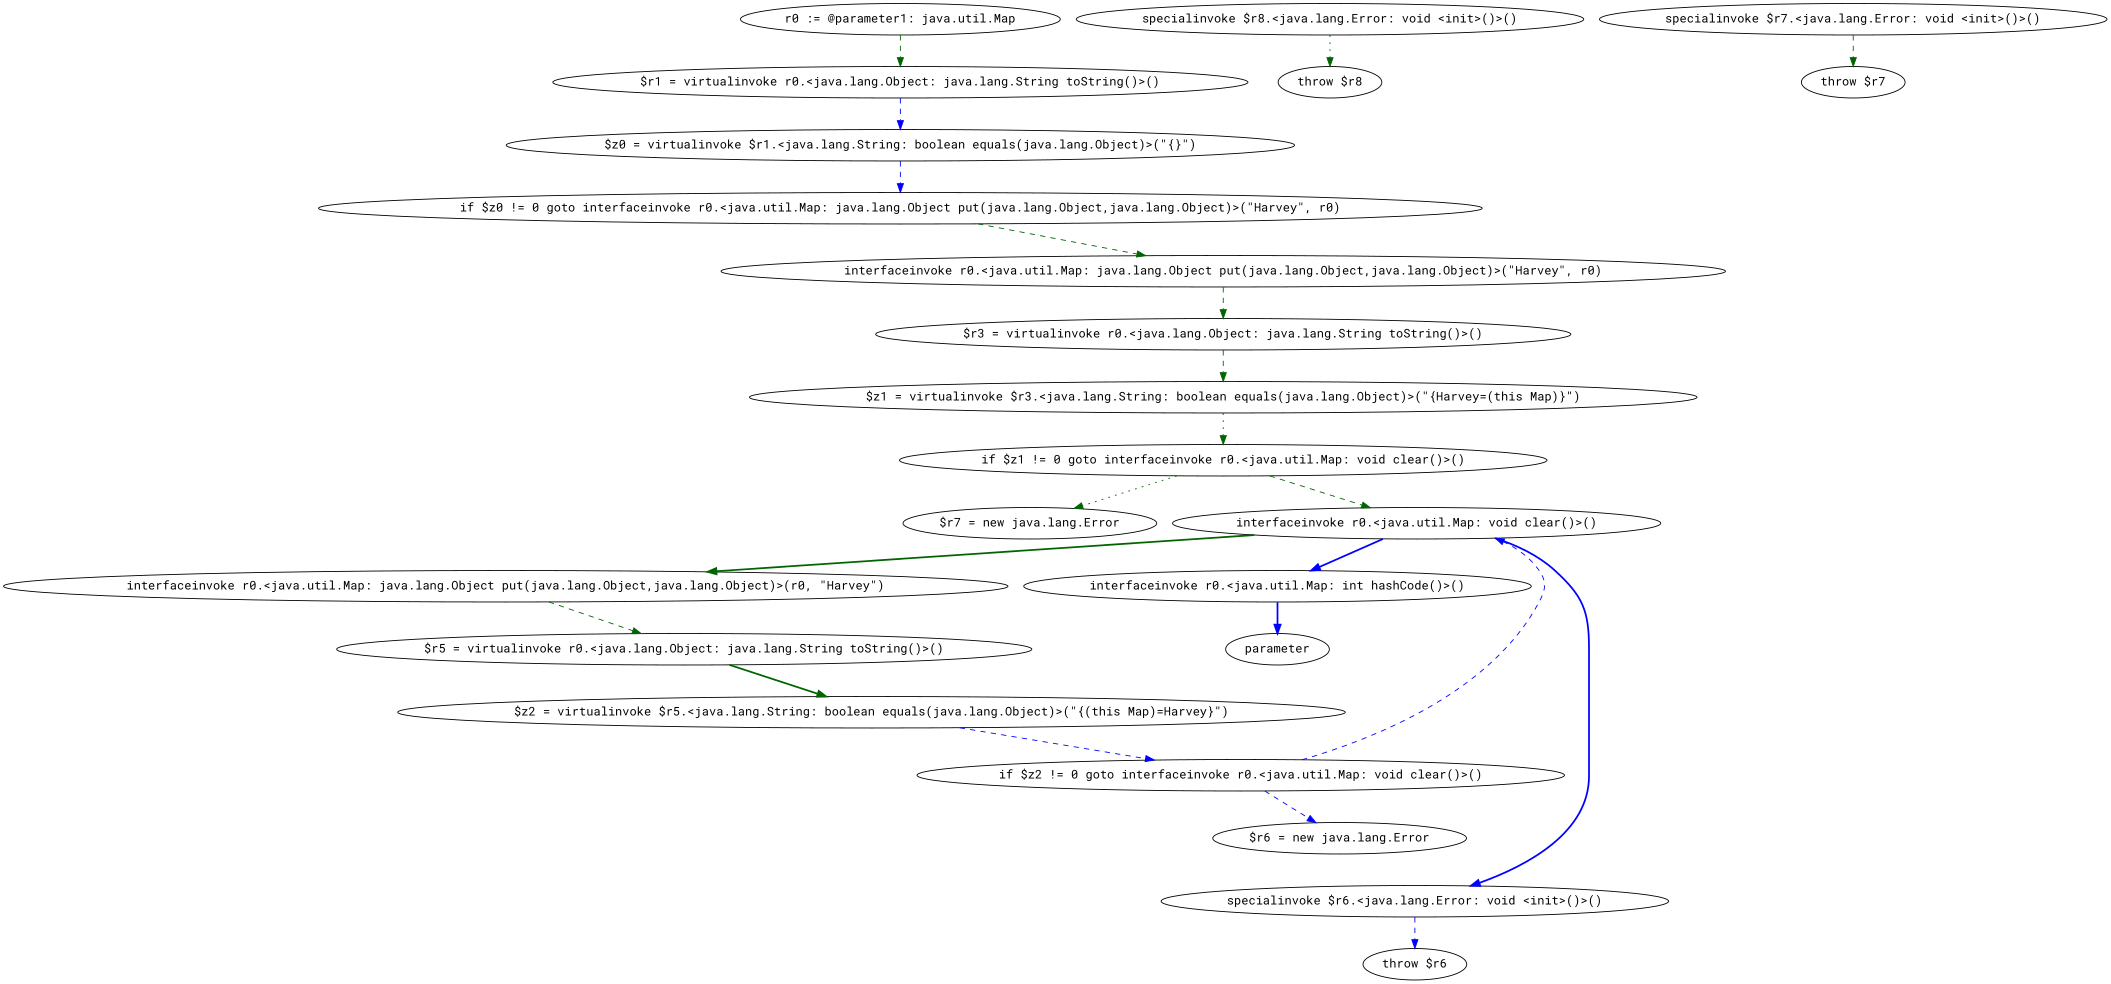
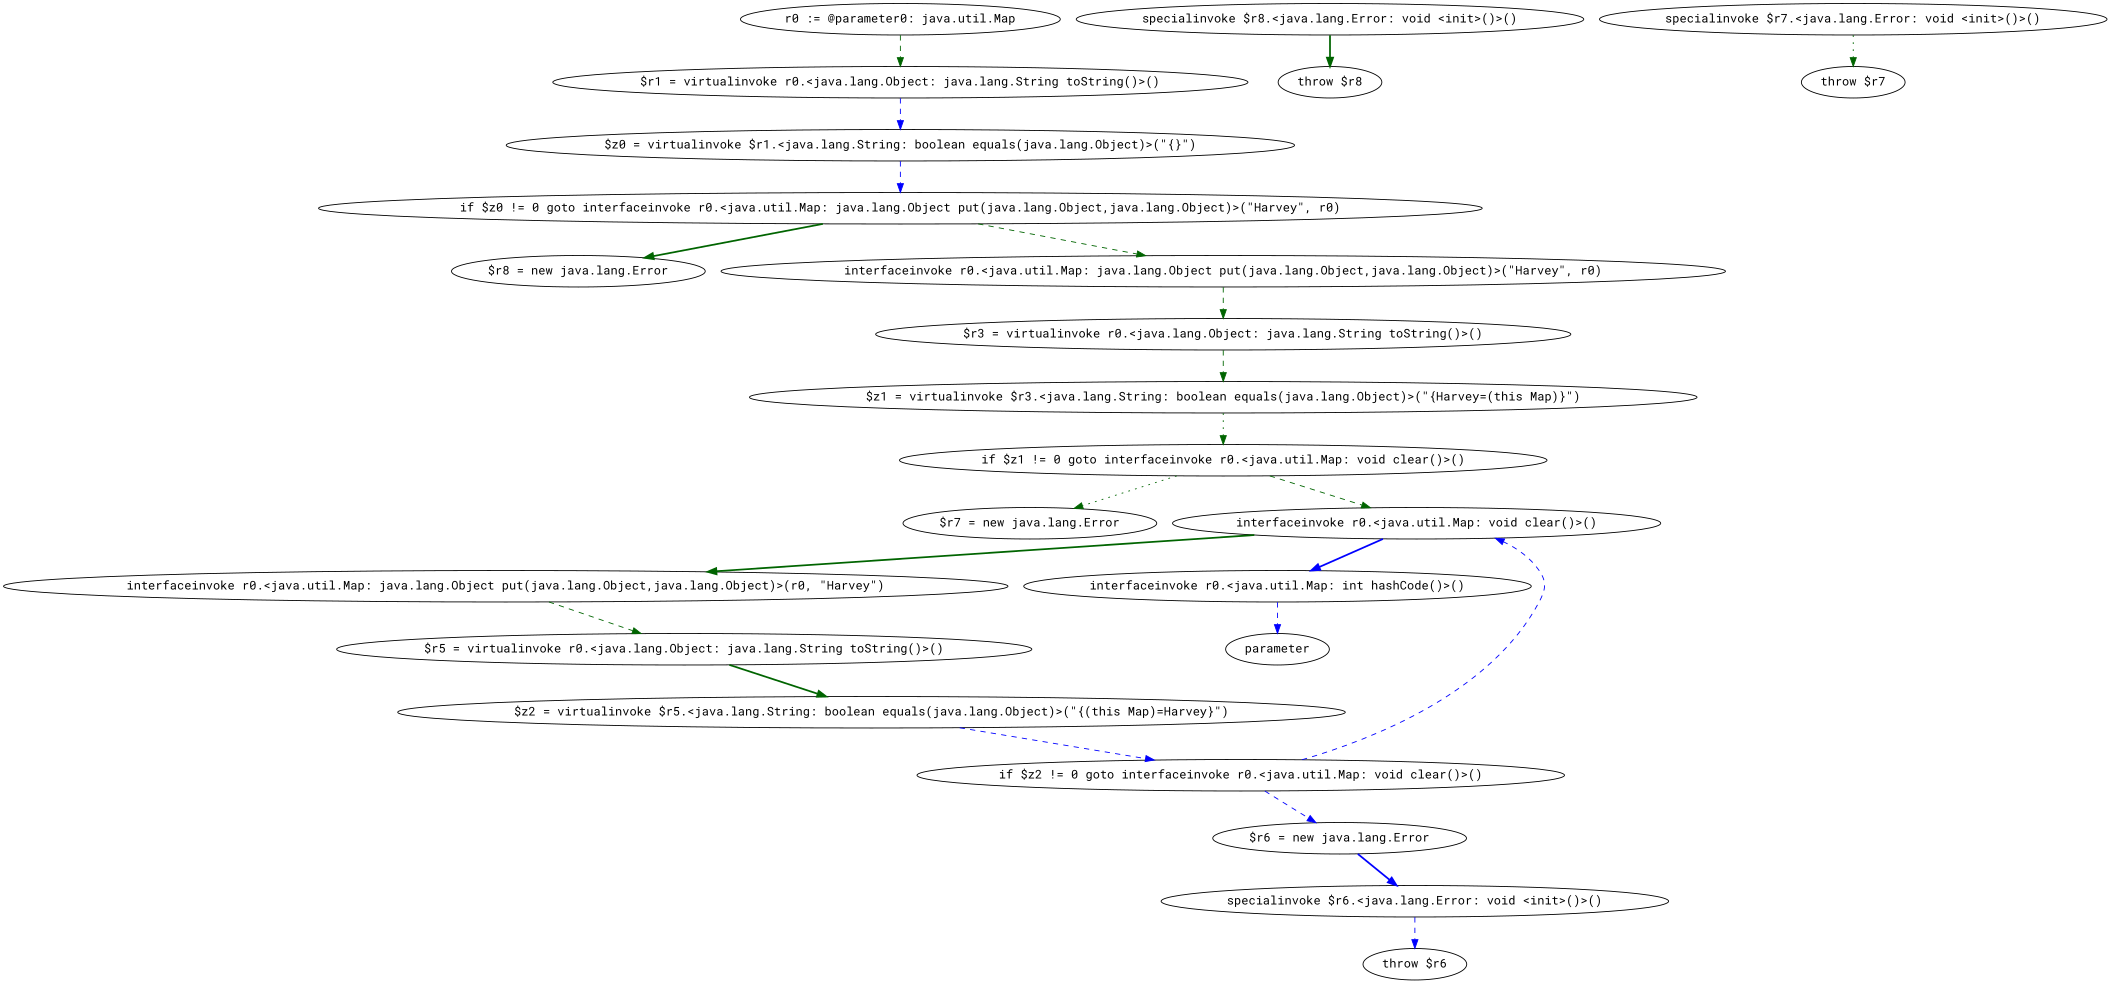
node "r0 := @parameter1: java.util.Map": label "r0 := @parameter1: java.util.Map" -> "r0 := @parameter0: java.util.Map"
edge "specialinvoke $r8.<java.lang.Error: void <init>()>()" -> "throw $r8": style dotted -> bold
edge "specialinvoke $r7.<java.lang.Error: void <init>()>()" -> "throw $r7": style dashed -> dotted
node "$r8 = new java.lang.Error": added
edge "interfaceinvoke r0.<java.util.Map: int hashCode()>()" -> "parameter": style bold -> dashed
edge "interfaceinvoke r0.<java.util.Map: void clear()>()" -> "specialinvoke $r6.<java.lang.Error: void <init>()>()": now "$r6 = new java.lang.Error" -> "specialinvoke $r6.<java.lang.Error: void <init>()>()"
